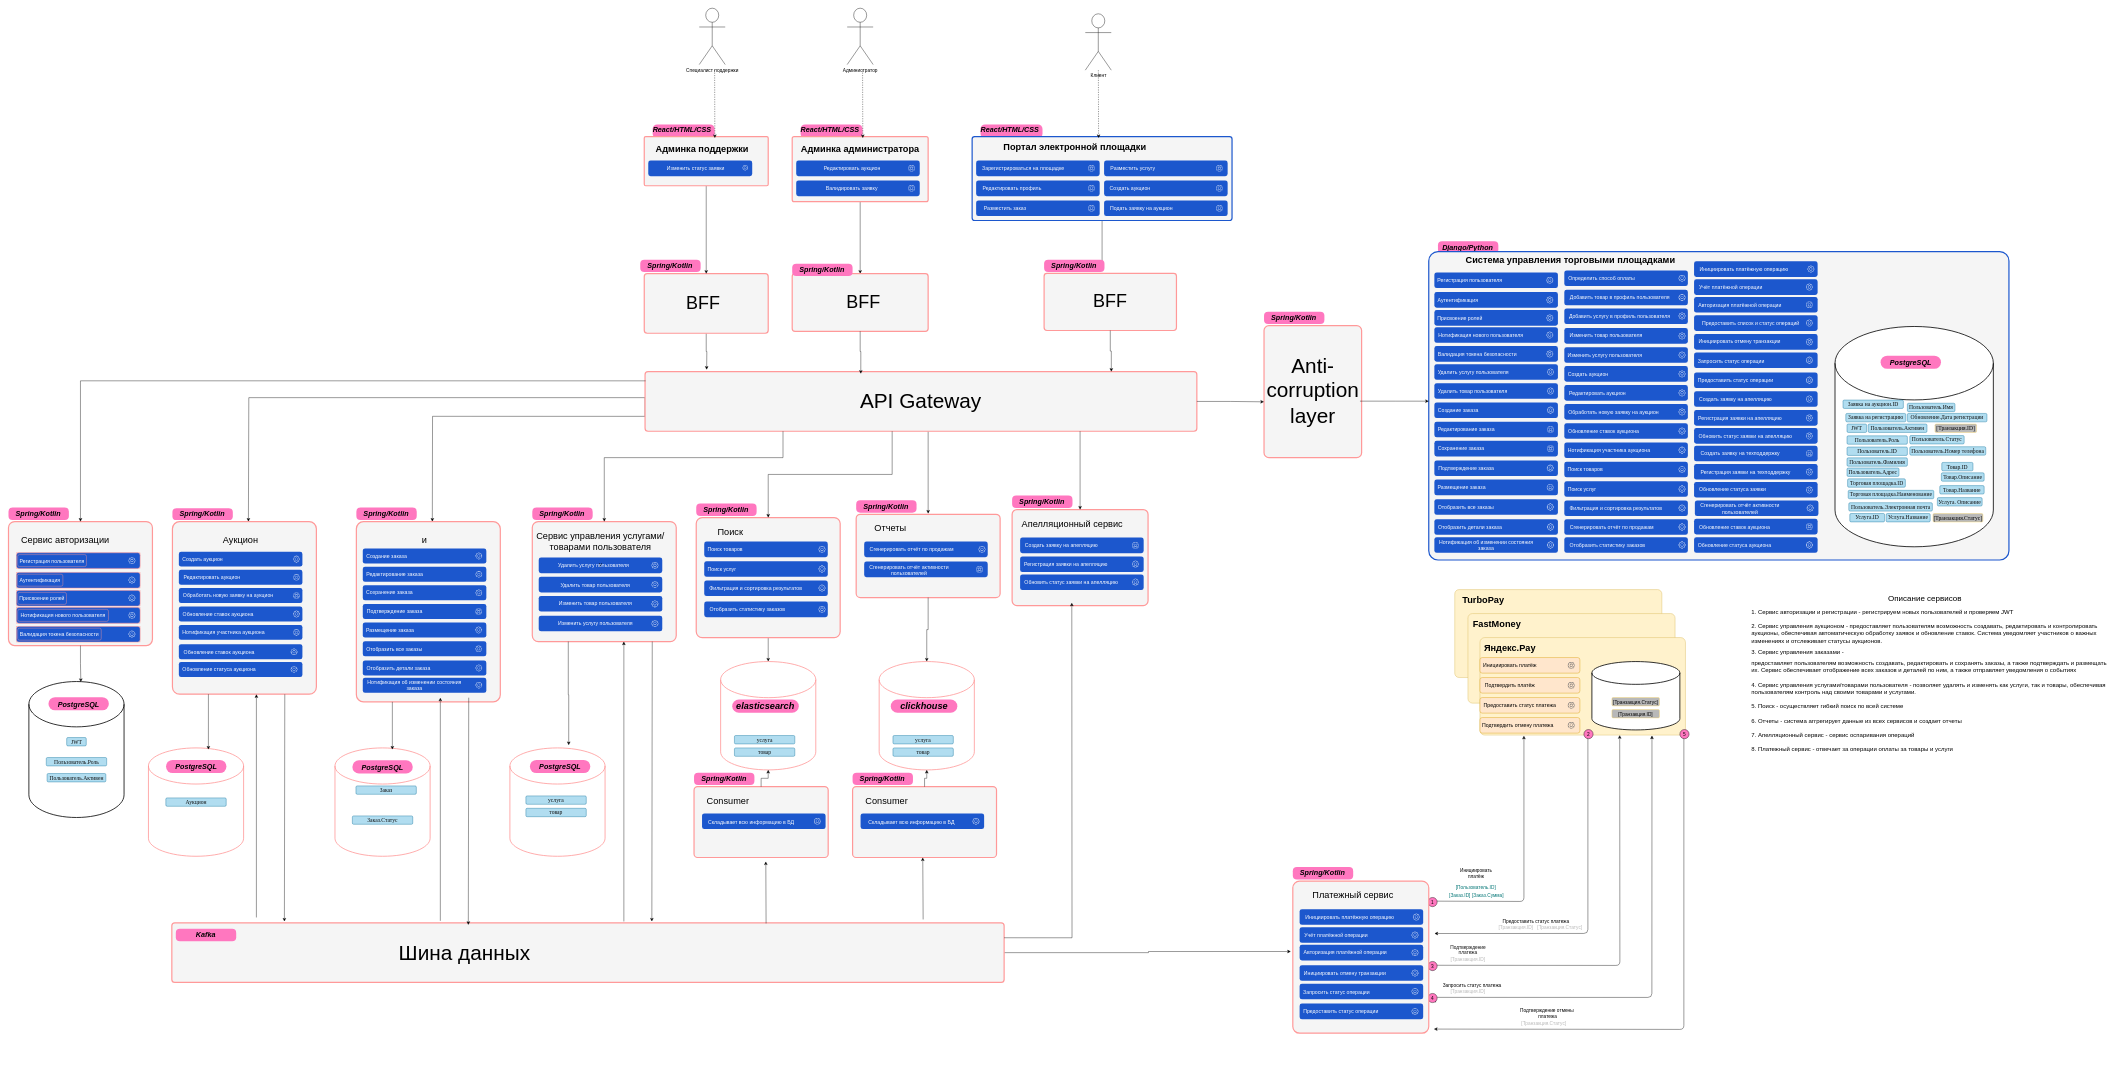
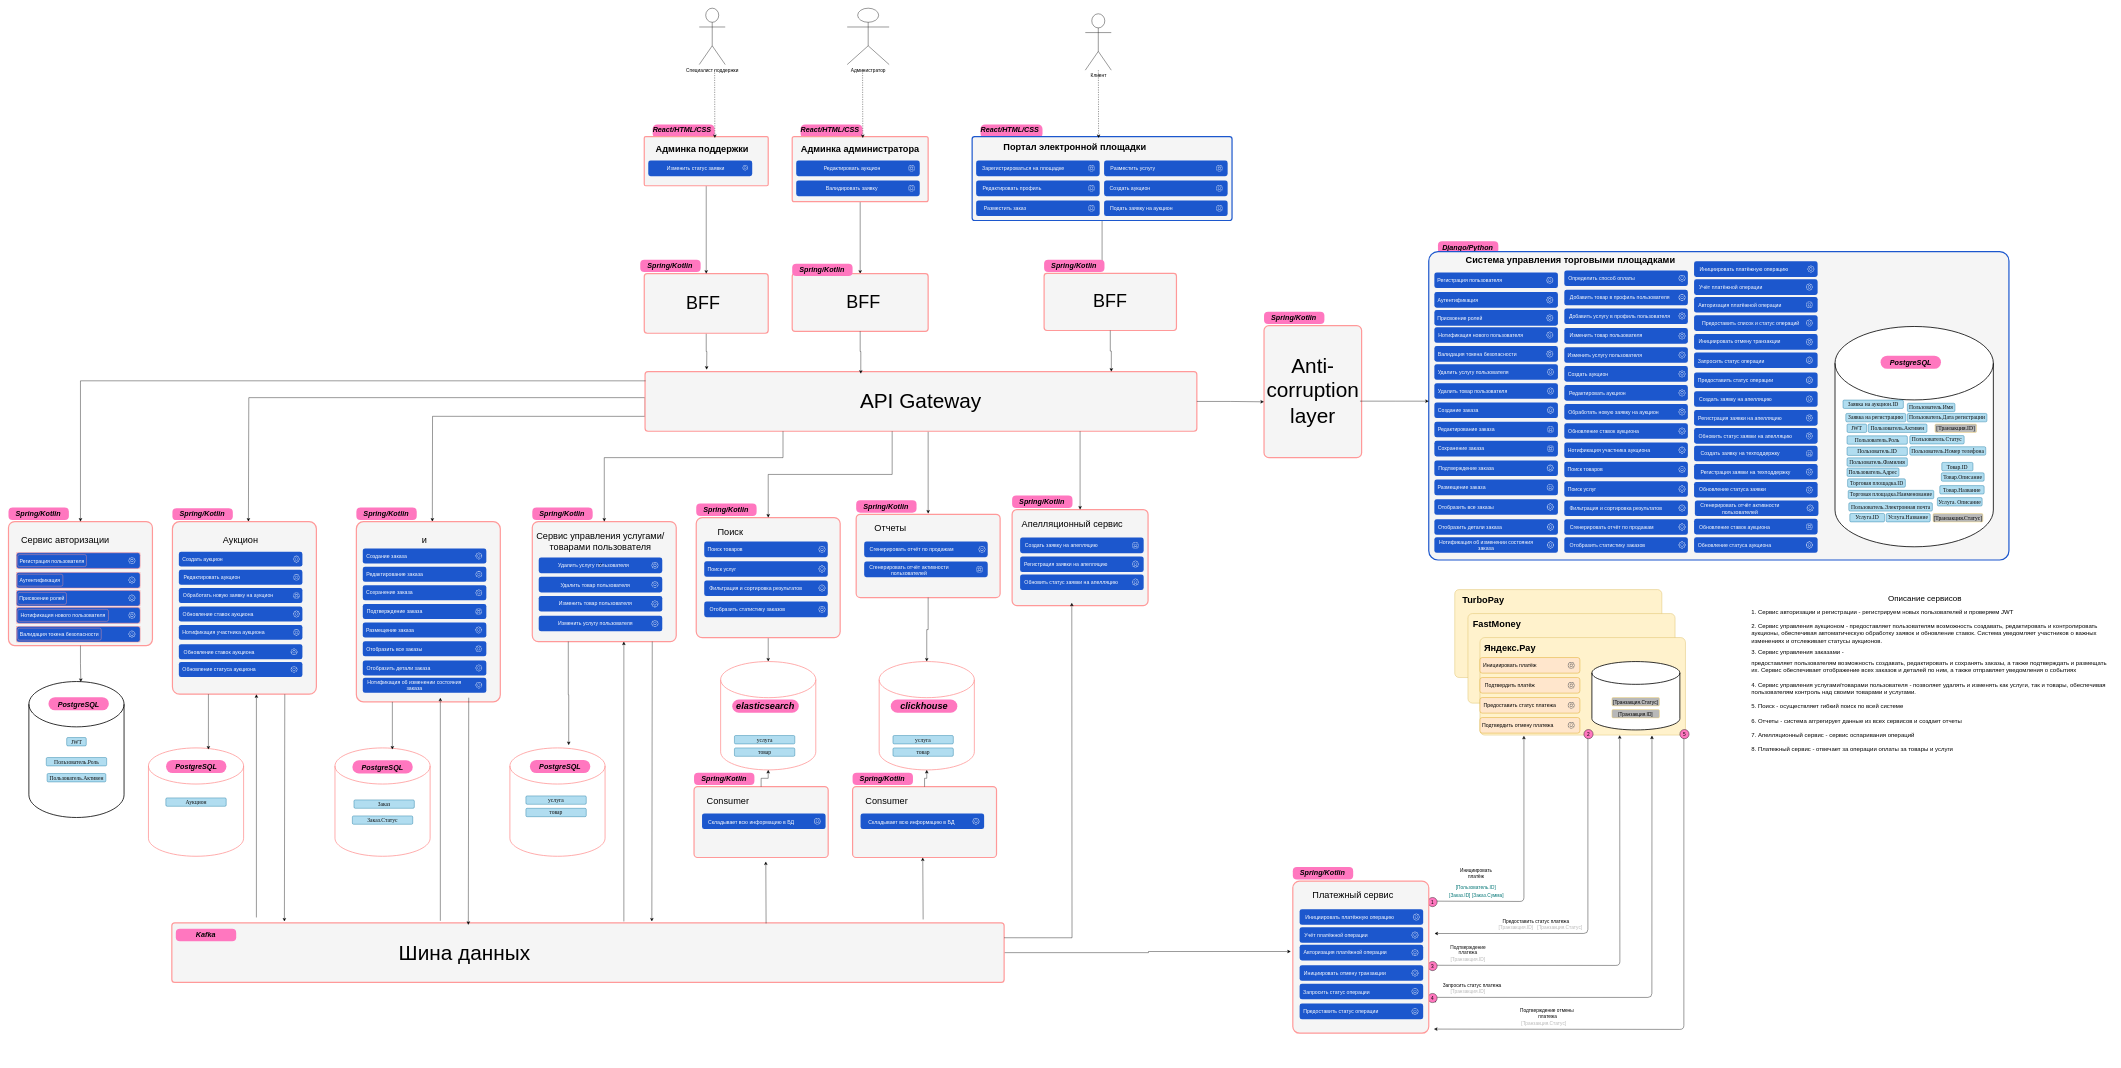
node "Администратор": size 26x56 -> 42x56
node "Обновление.Дата регистрации": label "Обновление.Дата регистрации" -> "Пользователь.Дата регистрации"
node "Заказ": moved (386, 790) -> (384, 804)
